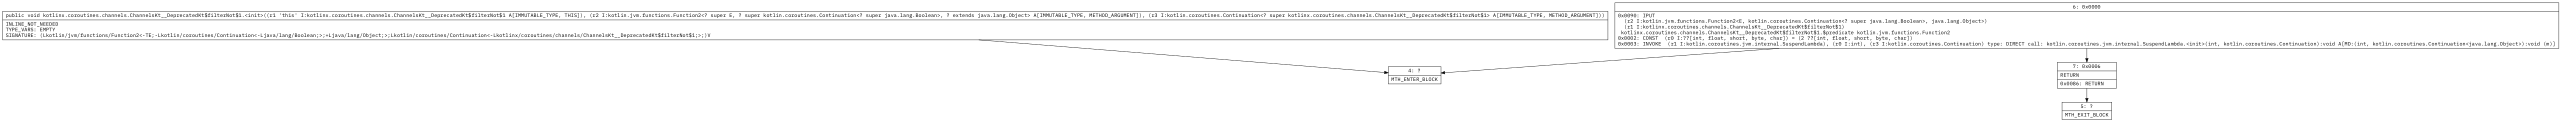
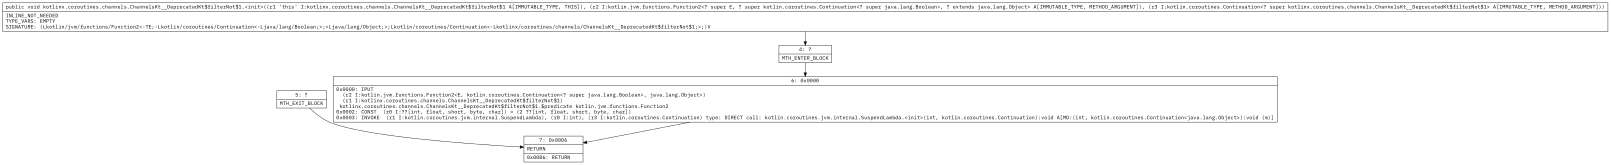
node "6: 0x0000": text "0x0090: IPUT" -> "0x0000: IPUT"
edge "6: 0x0000" -> "4: ?": reversed
edge "7: 0x0006" -> "5: ?": reversed
